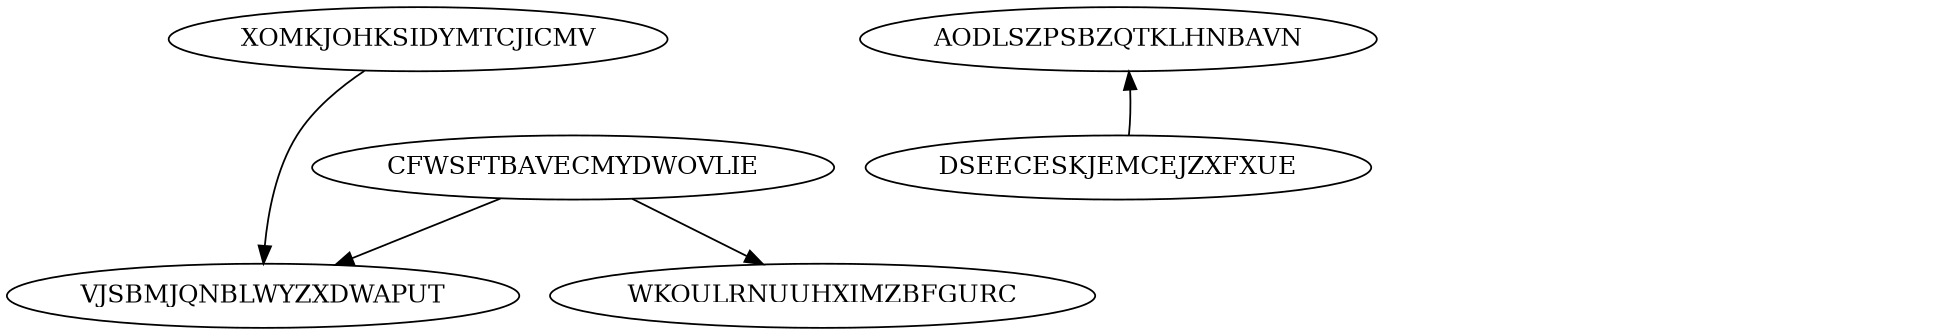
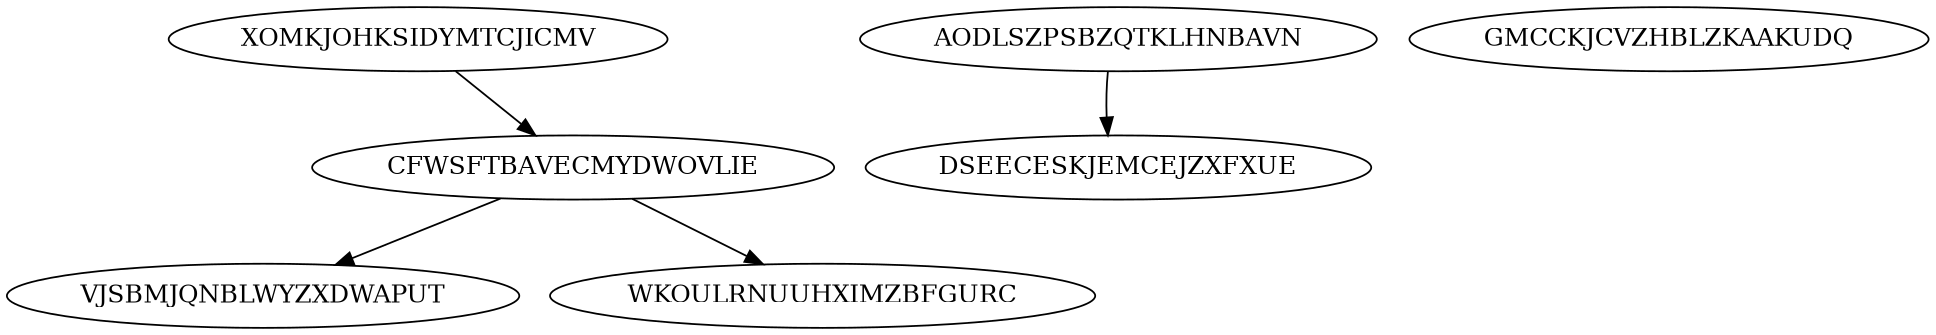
node "GMCCKJCVZHBLZKAAKUDQ": added
edge "DSEECESKJEMCEJZXFXUE" -> "AODLSZPSBZQTKLHNBAVN": reversed
edge "XOMKJOHKSIDYMTCJICMV" -> "VJSBMJQNBLWYZXDWAPUT": now "XOMKJOHKSIDYMTCJICMV" -> "CFWSFTBAVECMYDWOVLIE"
